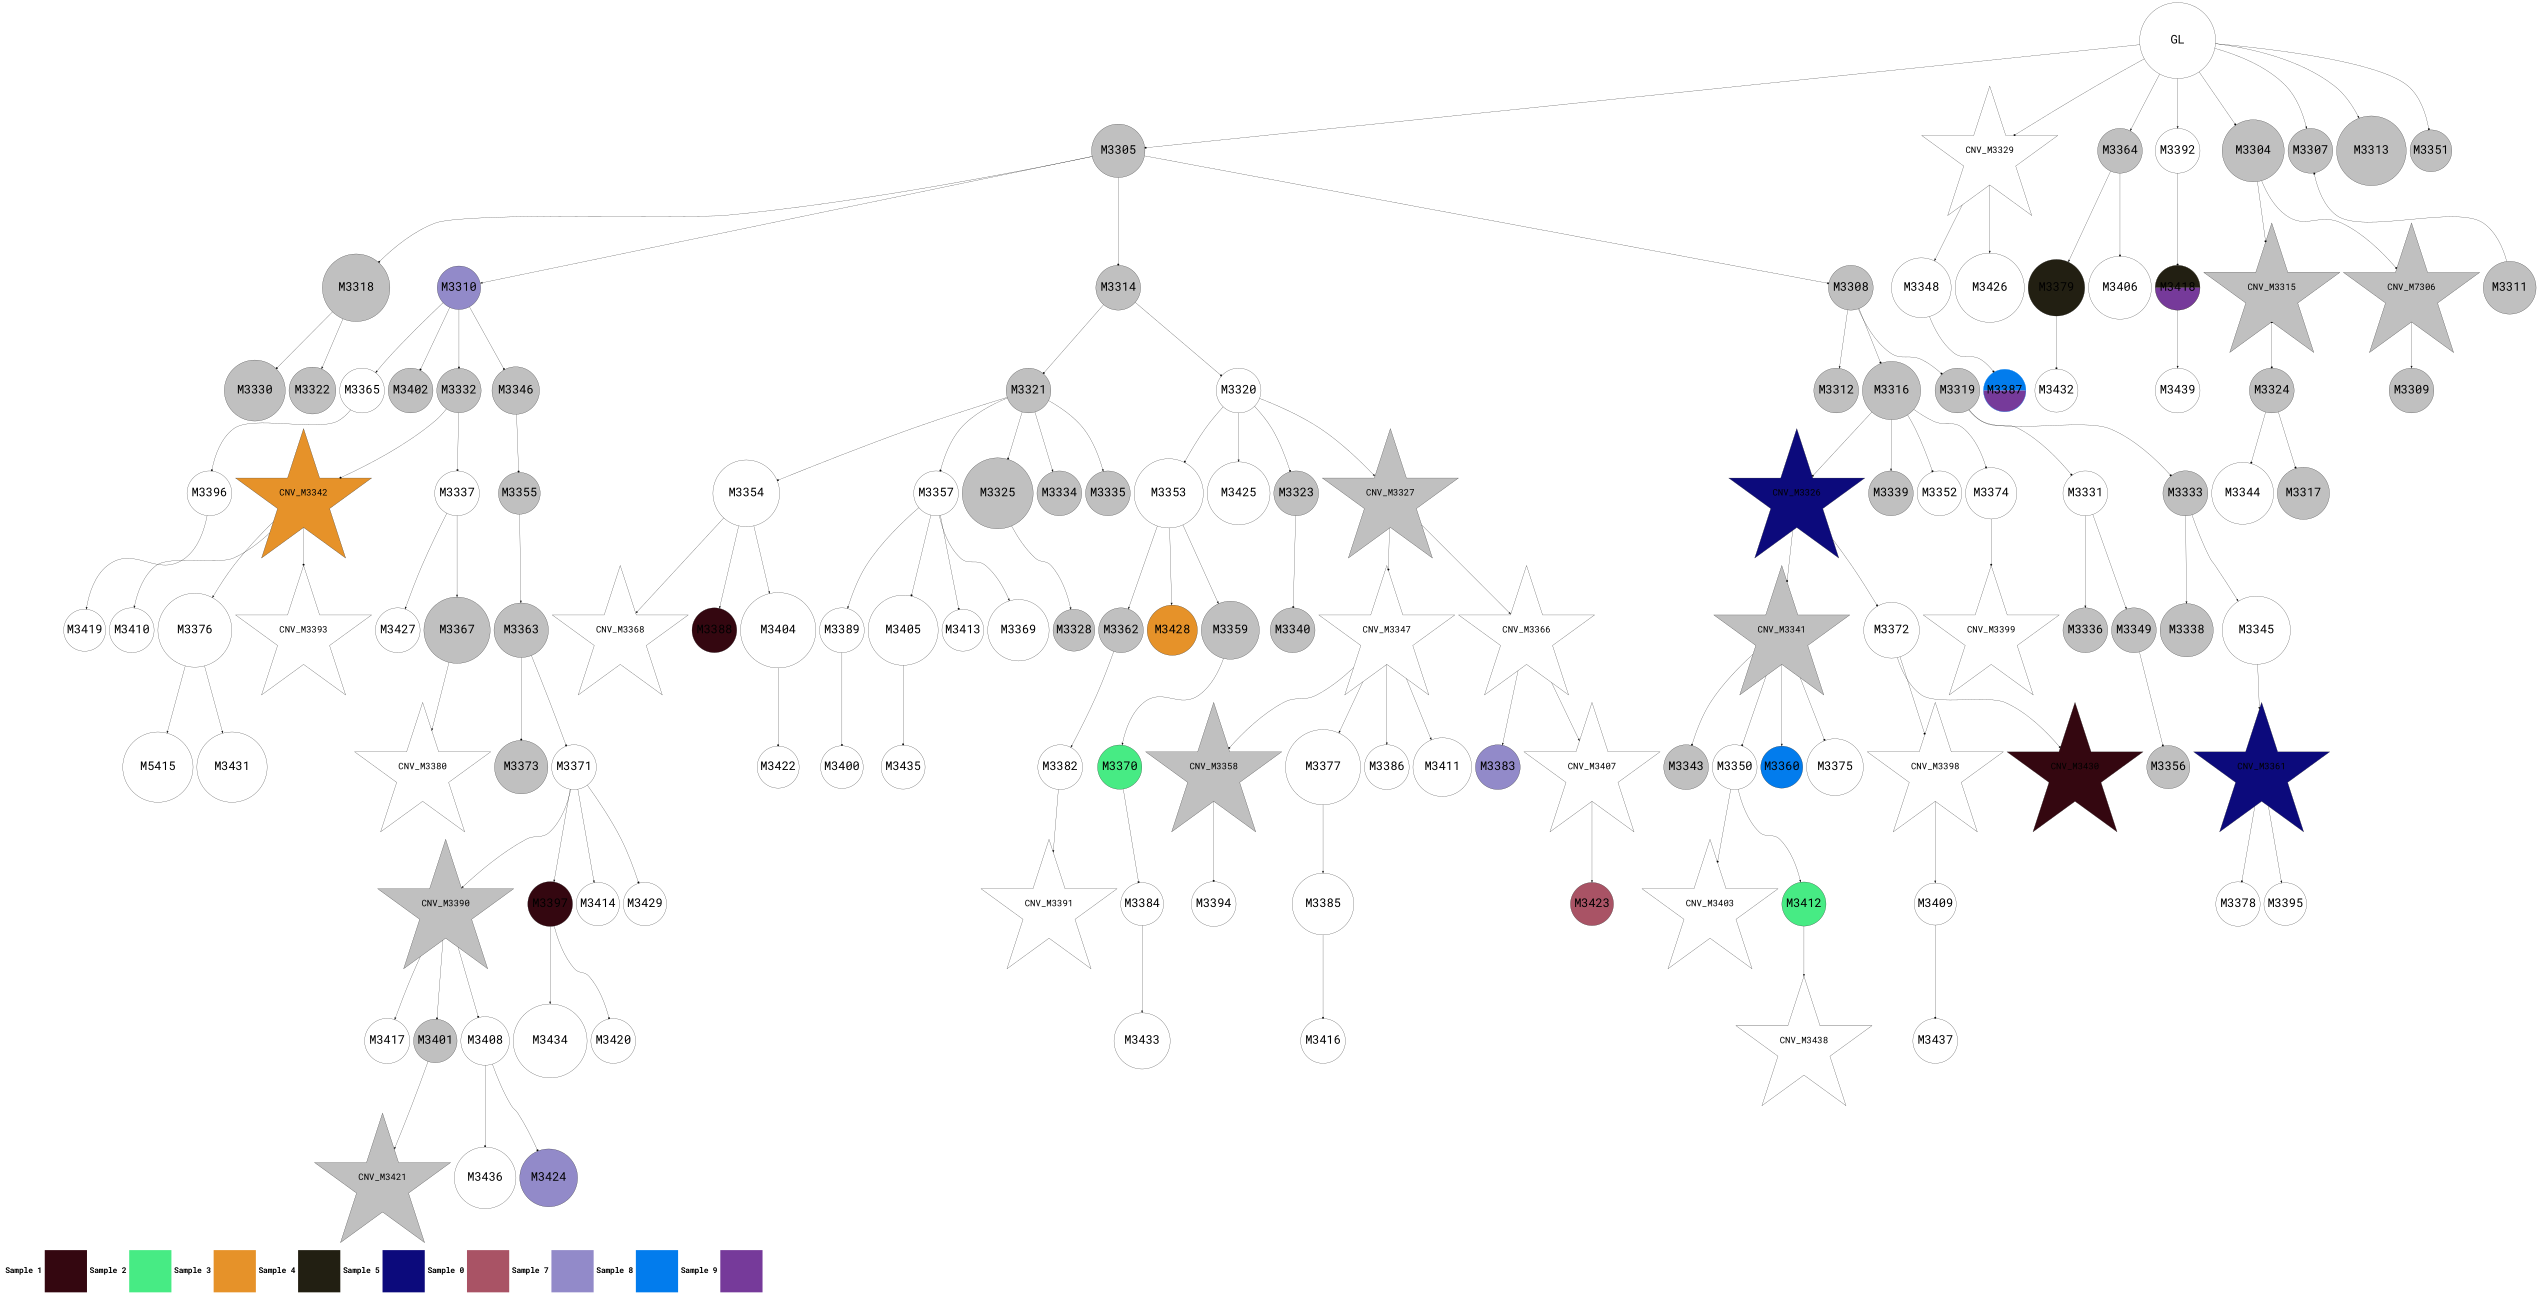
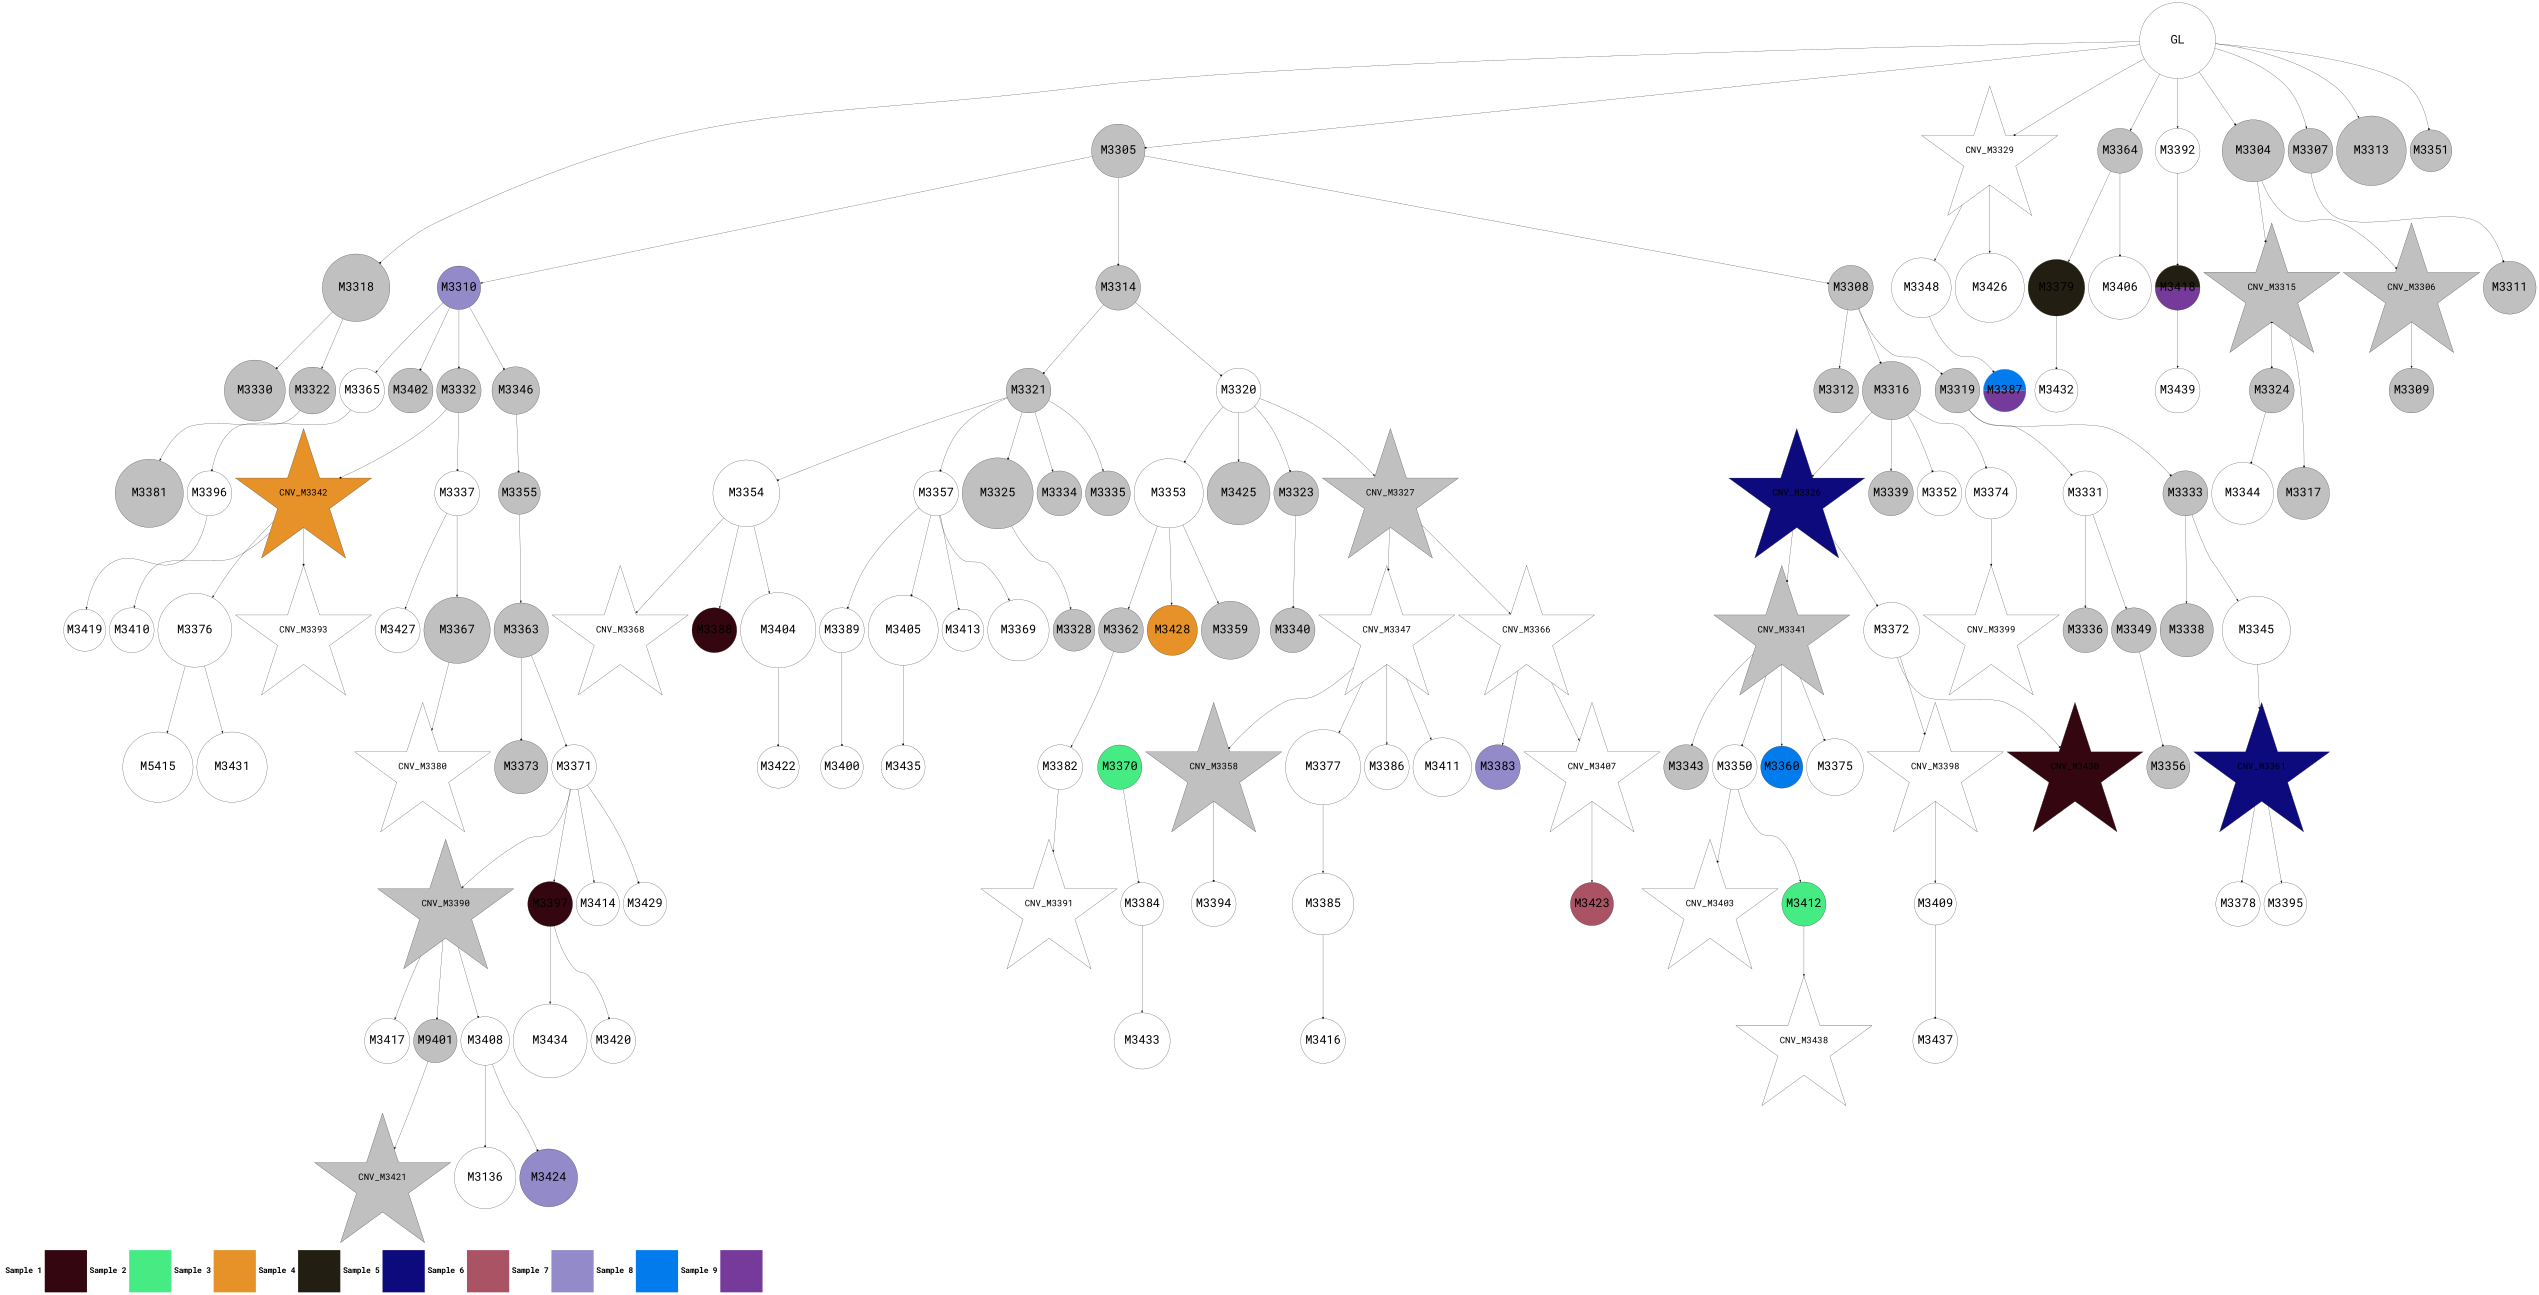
edge "M3305" -> "M3318": now "GL" -> "M3318"
edge "M3311" -> "M3307": reversed
node "CNV_M7306": label "CNV_M7306" -> "CNV_M3306"
edge "M3324" -> "M3317": now "CNV_M3315" -> "M3317"
node "M3381": added
node "M3425": fillcolor white -> grey
edge "M3357" -> "M3389": arrowhead normal -> dot
edge "M3359" -> "M3370": removed
node "M3401": label "M3401" -> "M9401"
node "M3436": label "M3436" -> "M3136"
node "Sample 1": text "Sample 0" -> "Sample 6"
